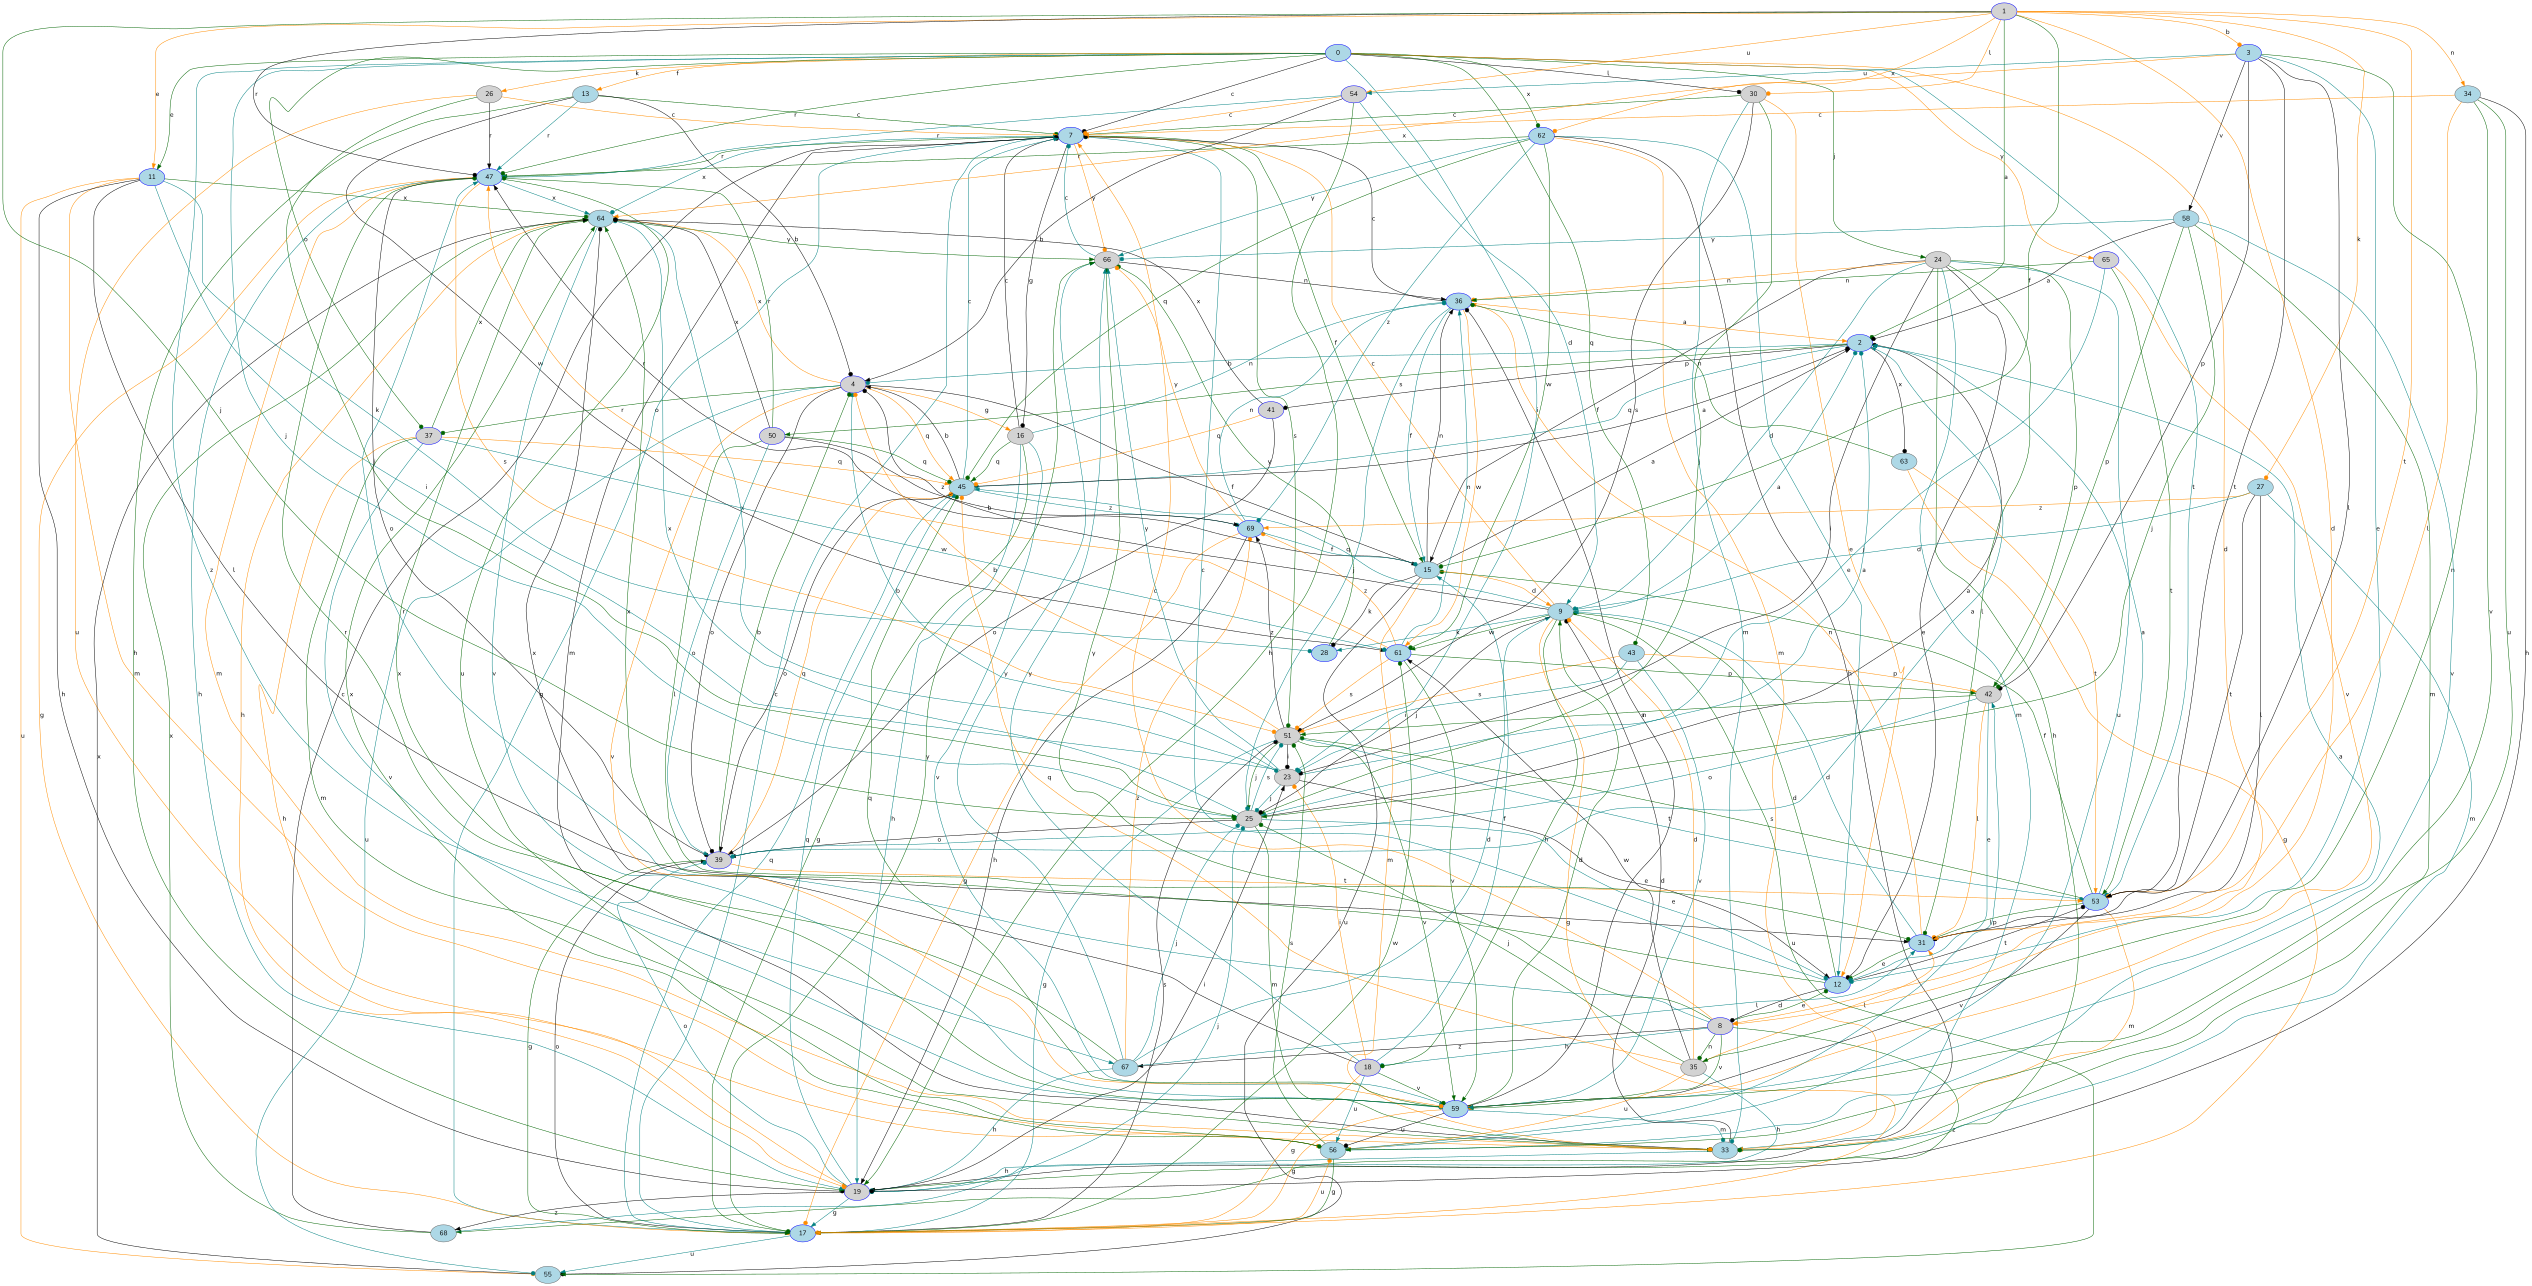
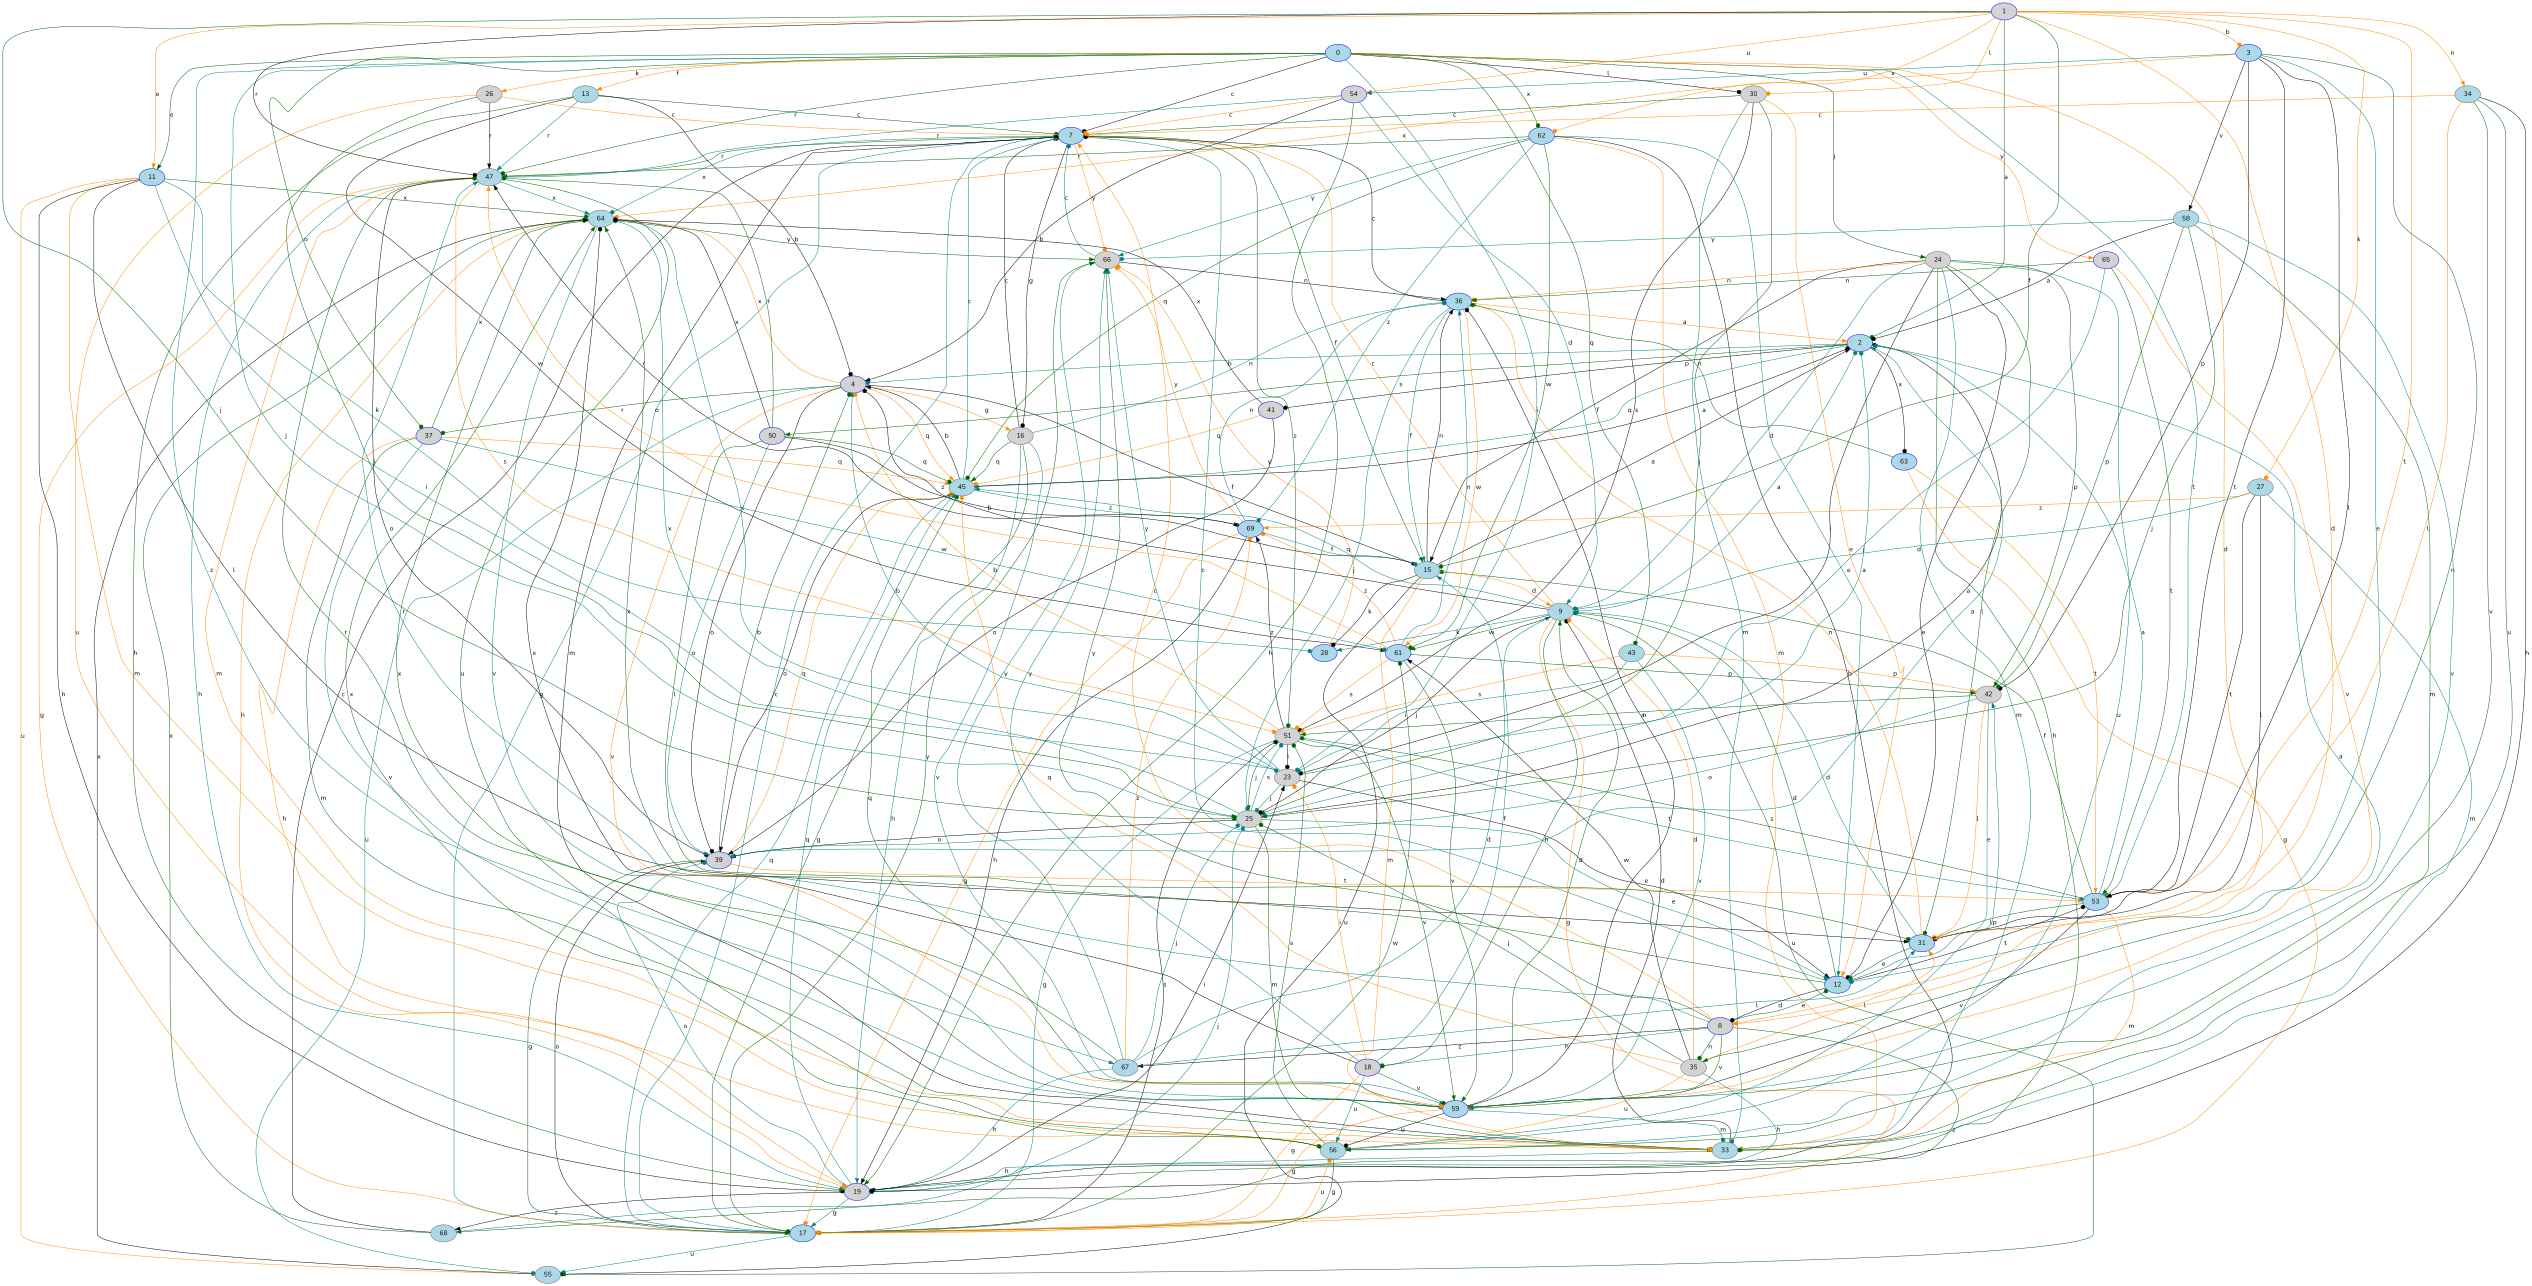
node "47": color blue -> gray40
edge "28" -> "66": color darkgreen -> darkorange
node "63": color gray40 -> blue
